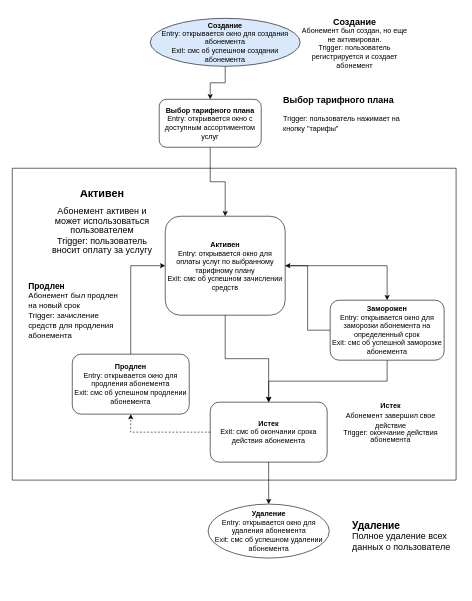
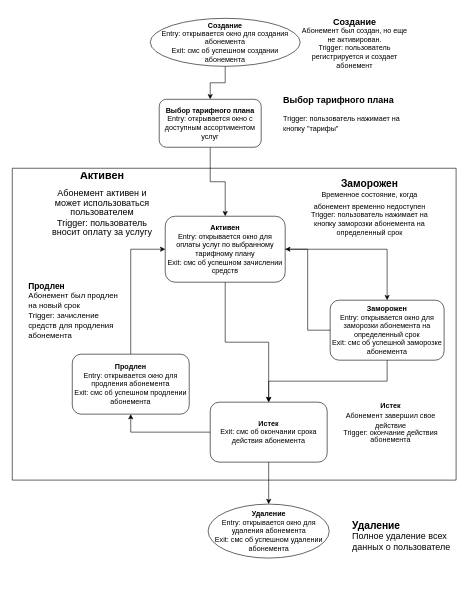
node "Создание Entry: открывается окно для создания абонемента Exit: смс об успешном создании абонемента": fillcolor #dae8fc -> #ffffff
node "Заморожен Временное состояние, когда абонемент временно недоступен Trigger: пользователь нажимает на кнопку заморозки абонемента на определенный срок": added
node "АктивенАбонемент активен и может использоваться пользователем Trigger: пользователь вносит оплату за услугу": moved (102, 222) -> (102, 204)
node "АктивенEntry: открывается окно для оплаты услуг по выбранному тарифному плануExit: смс об успешном зачислении средств": size 120x99 -> 120x66
edge "Истек Exit: смс об окончании срока действия абонемента" -> "Продлен Entry: открывается окно для продления абонемента Exit: смс об успешном продлении абонемента": style dashed -> solid
